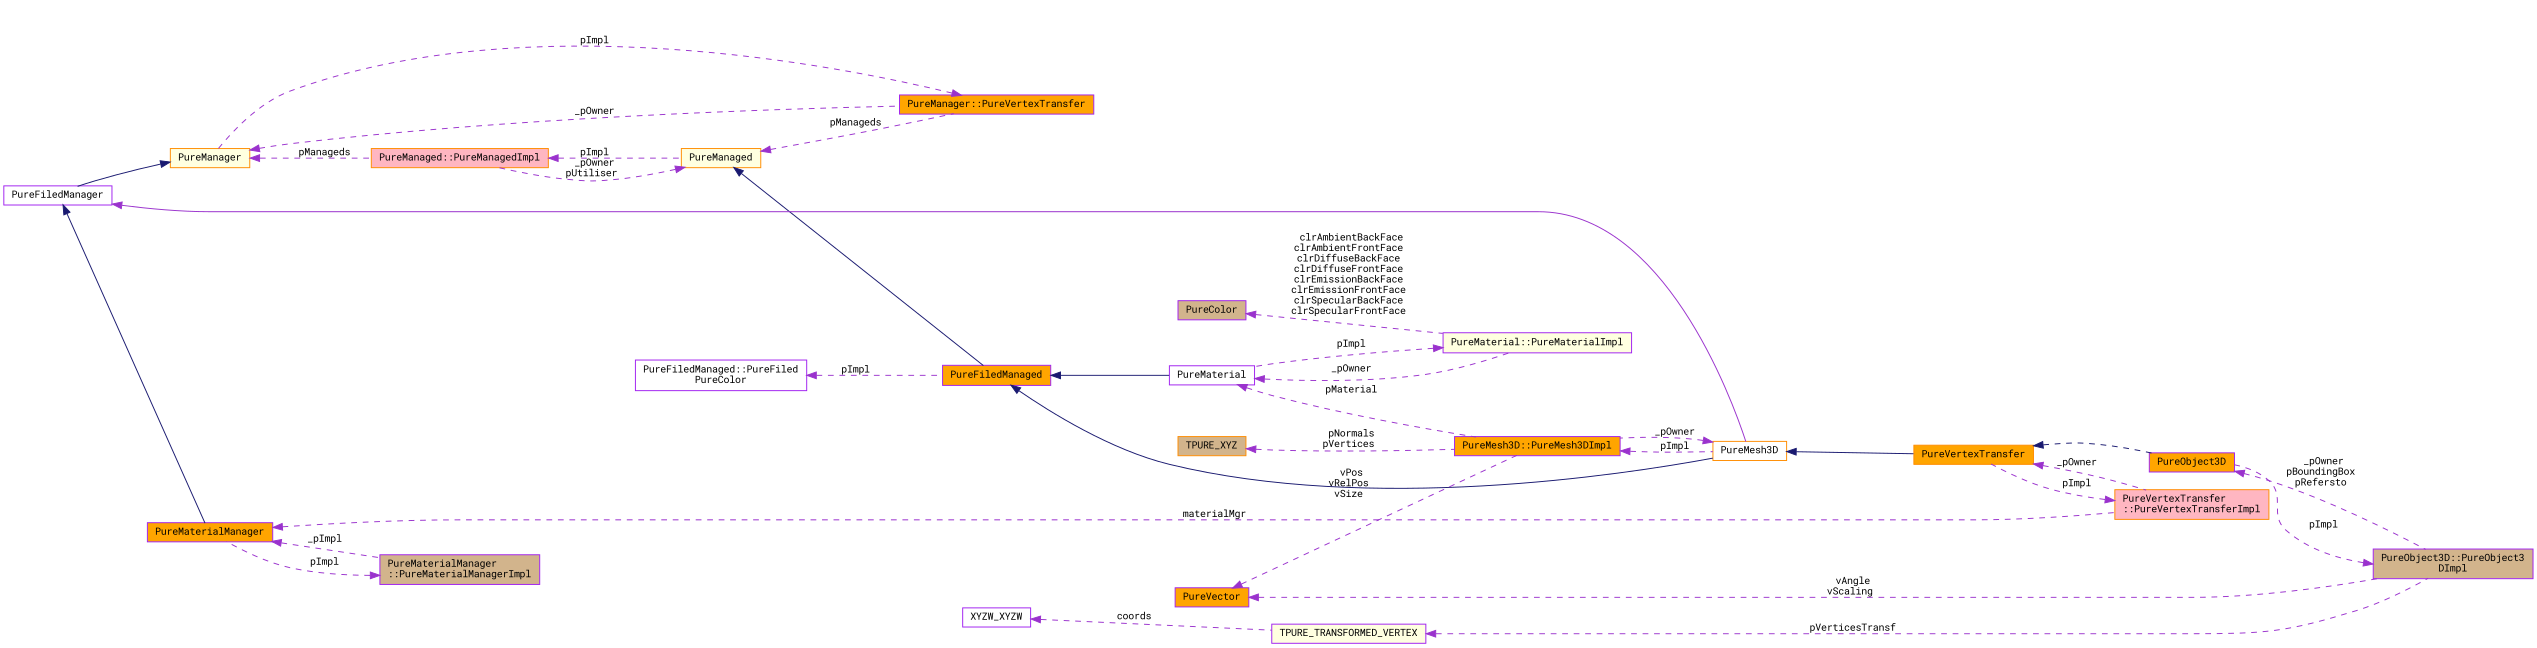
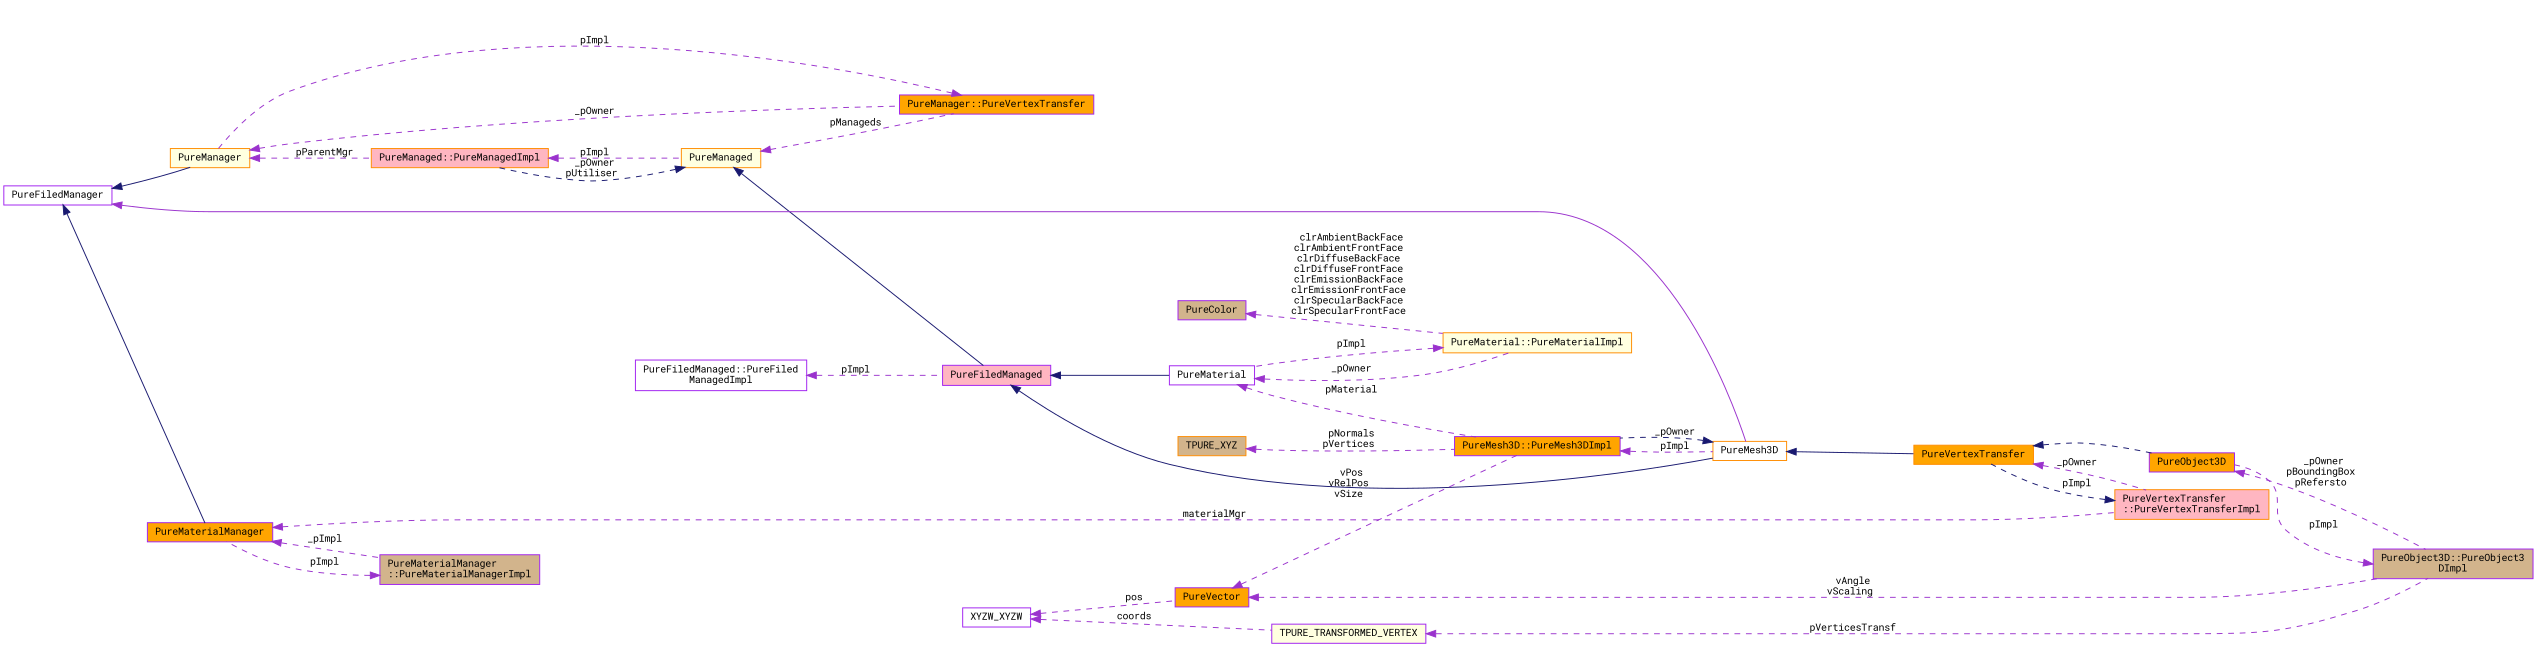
edge "PureManaged::PureManagedImpl" -> "PureManager": label " pManageds" -> " pParentMgr"
edge "PureFiledManager" -> "PureManager": reversed
edge "PureManaged::PureManagedImpl" -> "PureManaged": color darkorchid3 -> midnightblue
node "PureMaterial::PureMaterialImpl": color purple -> darkorange
node "PureFiledManaged::PureFiled PureColor": label "PureFiledManaged::PureFiled PureColor" -> "PureFiledManaged::PureFiled ManagedImpl"
node "PureFiledManaged": fillcolor orange -> lightpink
edge "PureMesh3D::PureMesh3DImpl" -> "PureMesh3D": color darkorchid3 -> midnightblue
edge "PureVertexTransfer" -> "PureVertexTransfer ::PureVertexTransferImpl": color darkorchid3 -> midnightblue
edge "PureVector" -> "XYZW_XYZW": added, label "pos"
